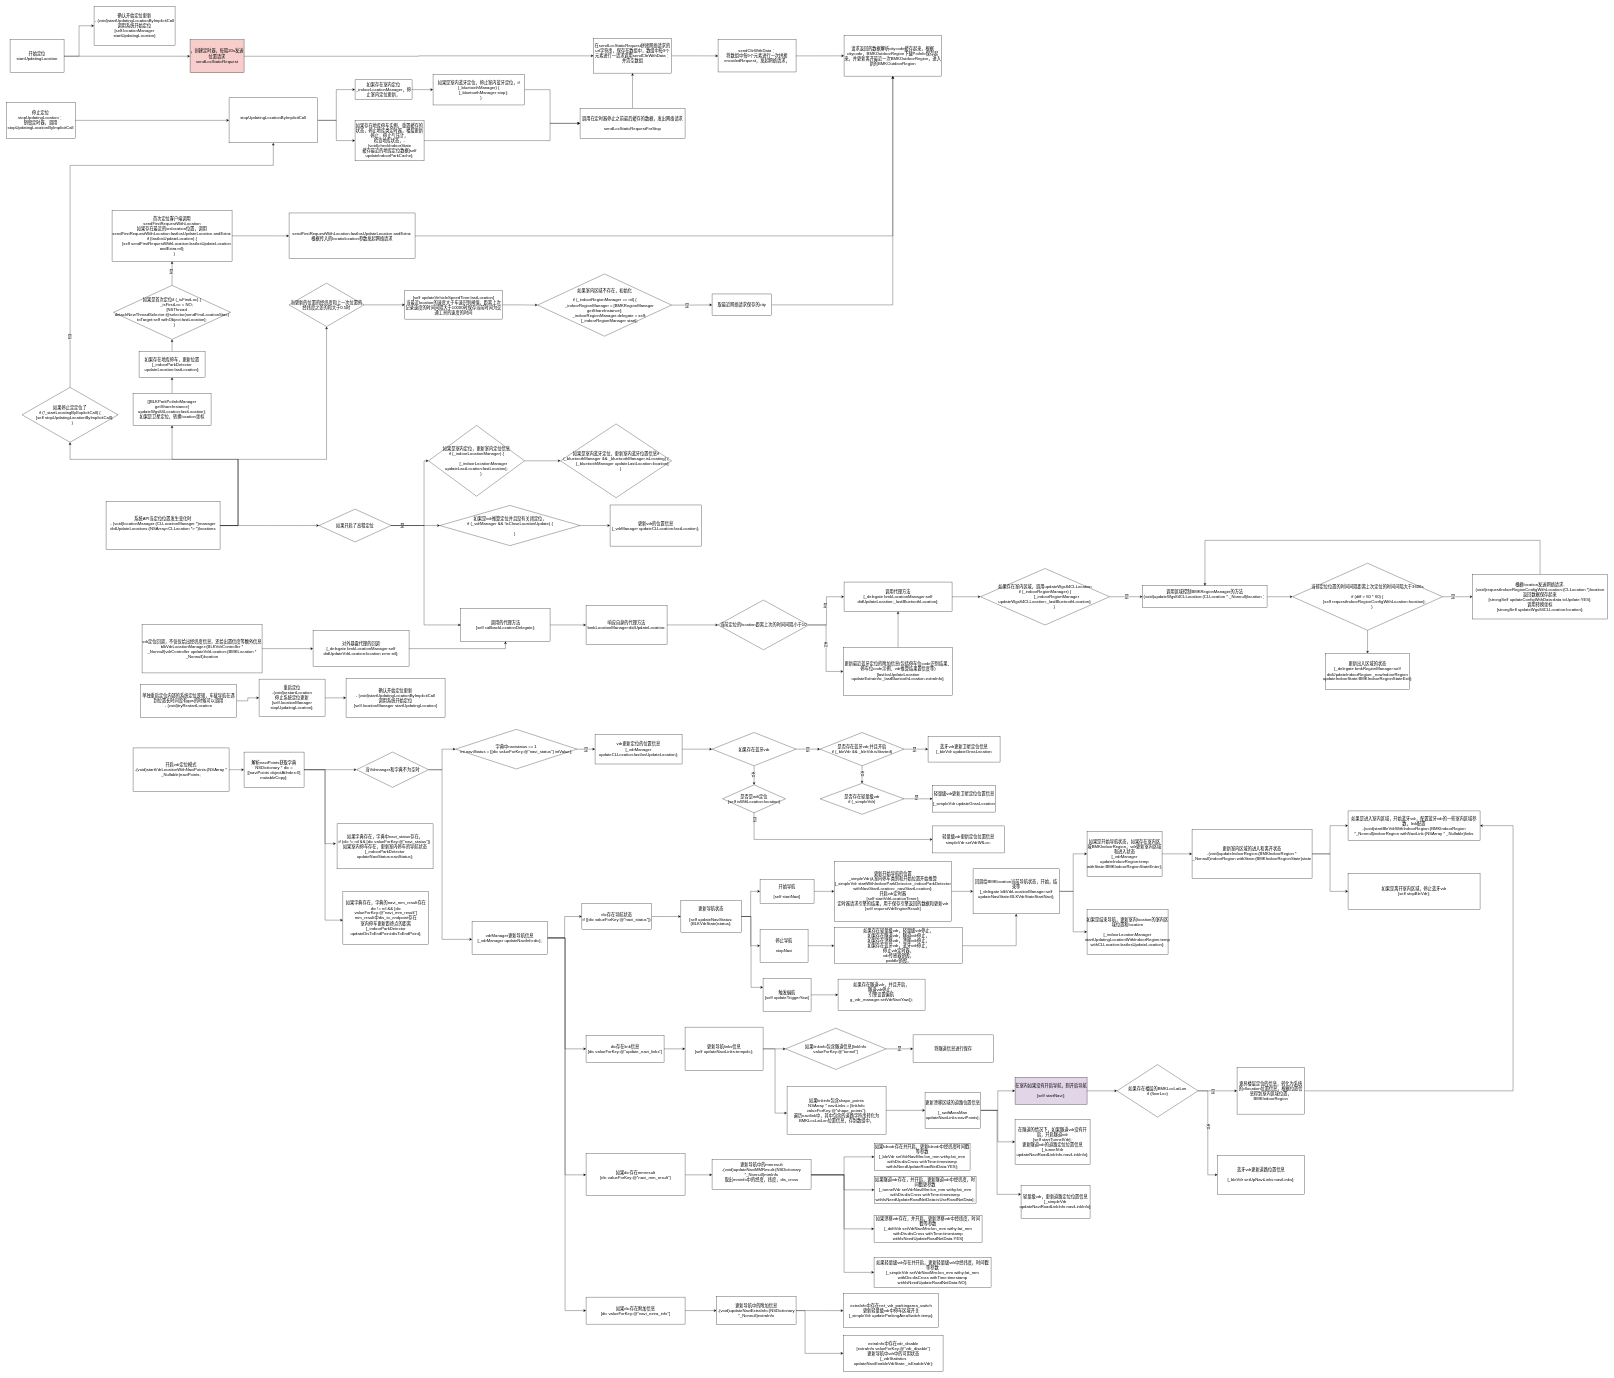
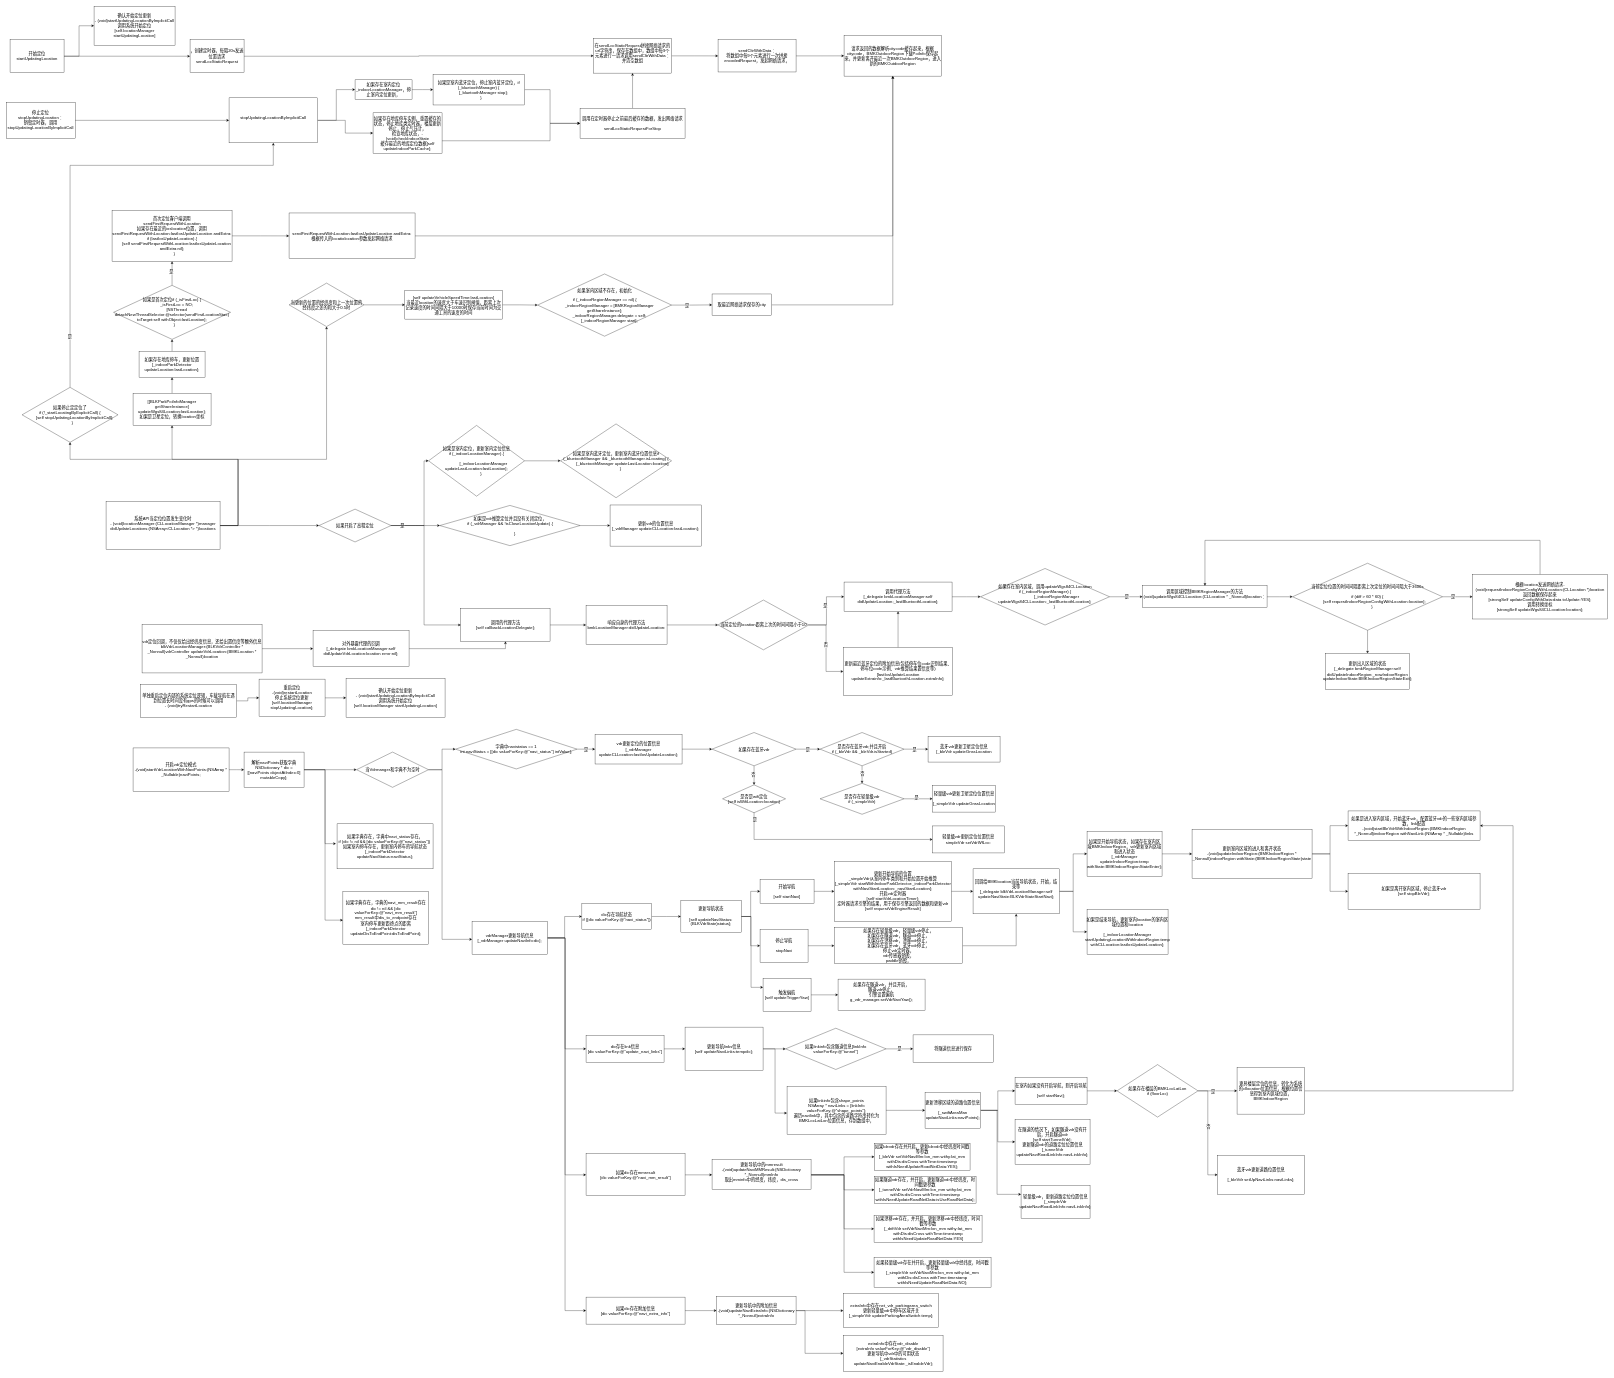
node "，创建定时器，每隔20s发送位置请求sendLocStaticRequest": fillcolor #f8cecc -> #ffffff
node "如果存在地库停车实例，重置缓存的状态，停止地库类定时器，楼层更新停止，停止气压计， 检查地库状态，-(void)checkIndoorState 缓存最近的地库定位数据[self updateIndoorParkCache];": moved (390, 140) -> (408, 133)
node "在室内如果没有开启导航，则开启导航 [self startNavi];": fillcolor #e1d5e7 -> #ffffff
